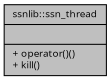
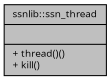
node "ssnlib::ssn_thread": text "+ operator()()" -> "+ thread()()"
